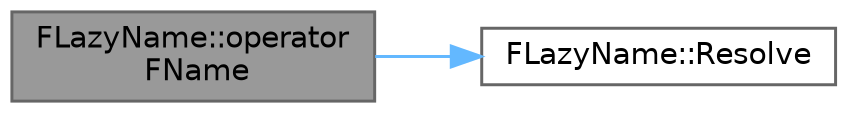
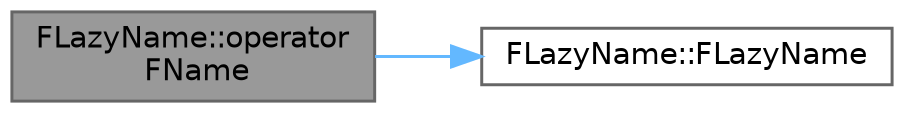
node "FLazyName::Resolve": label "FLazyName::Resolve" -> "FLazyName::FLazyName"
